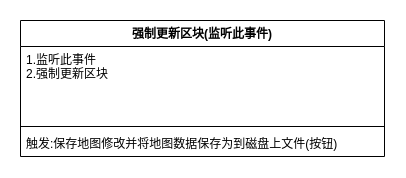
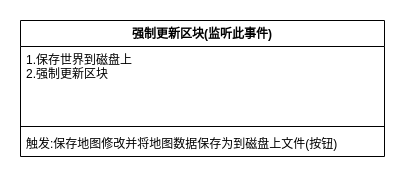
node "1.监听此事件 2.强制更新区块": label "1.监听此事件 2.强制更新区块" -> "1.保存世界到磁盘上 2.强制更新区块"
